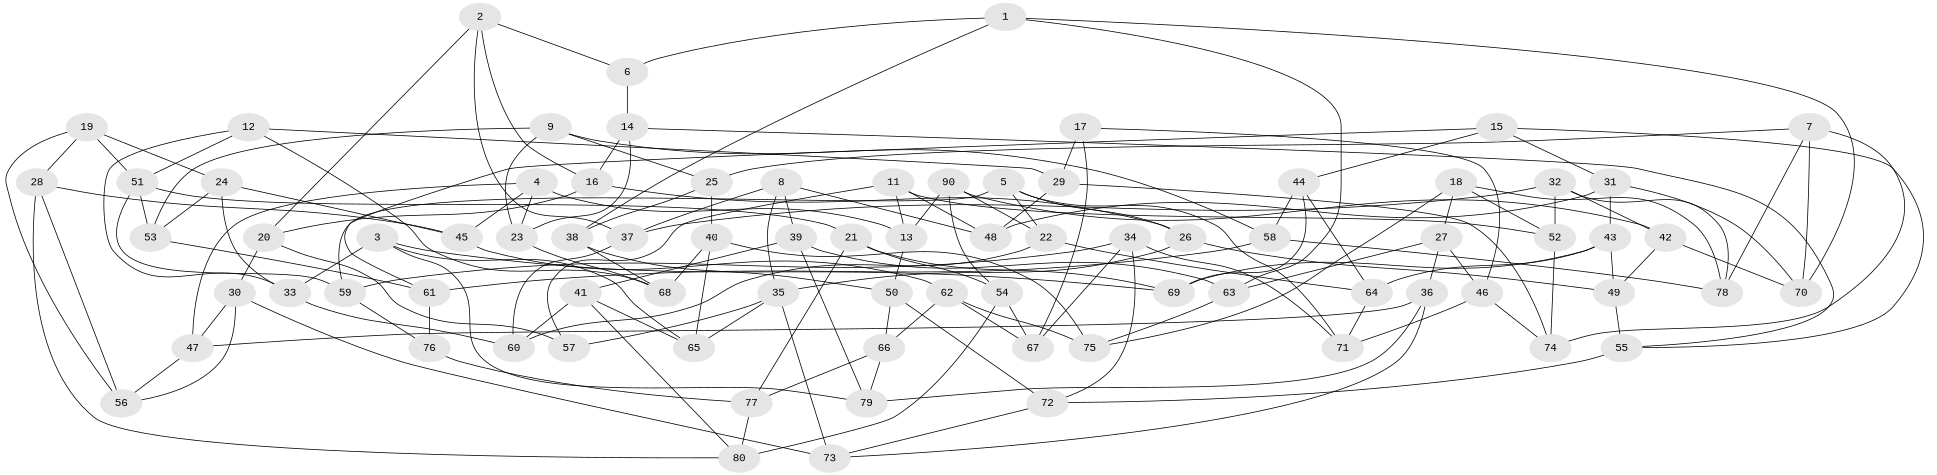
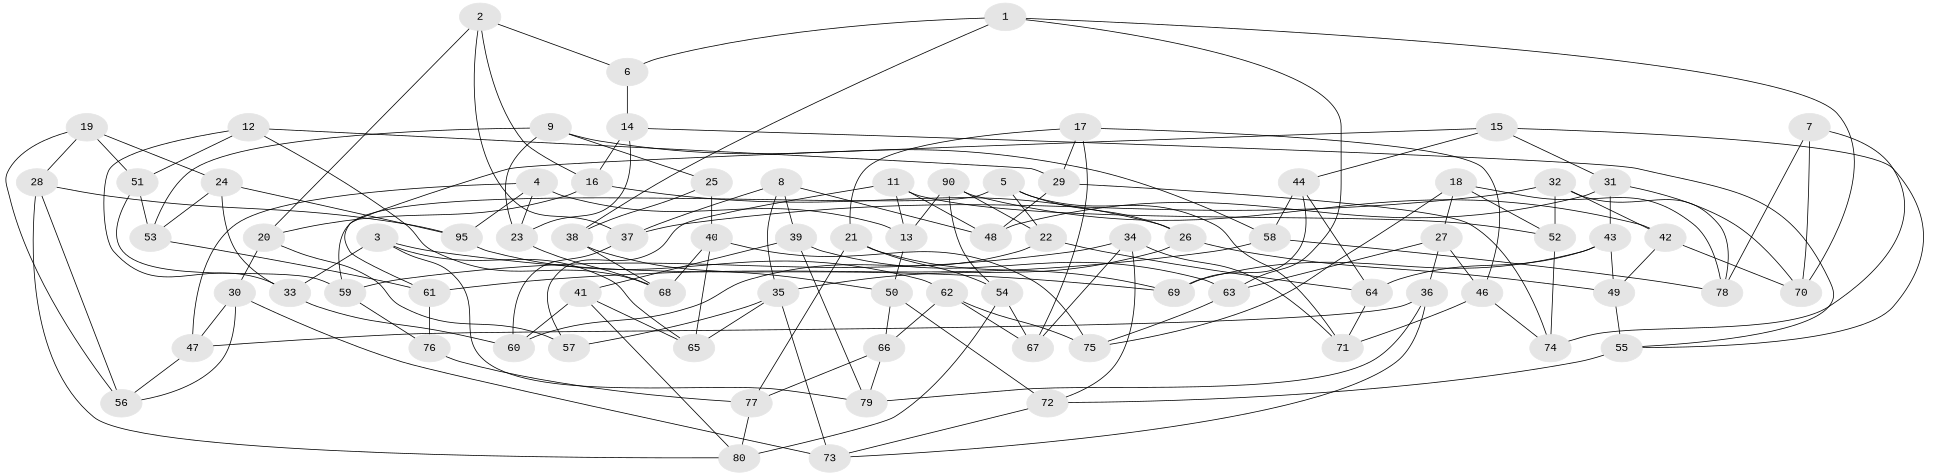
edge "7" -- "25": removed
edge "51" -- "21": now "17" -- "21"
node "45": label "45" -> "95"
